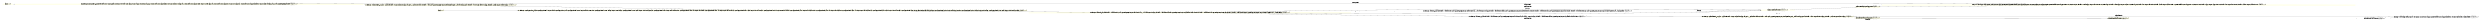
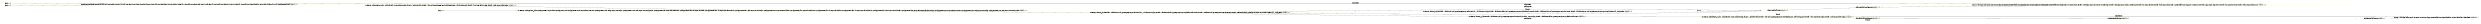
node "mappings['0', '1', '0']": added
